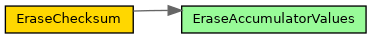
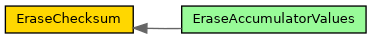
edge "EraseChecksum" -> "EraseAccumulatorValues": reversed
